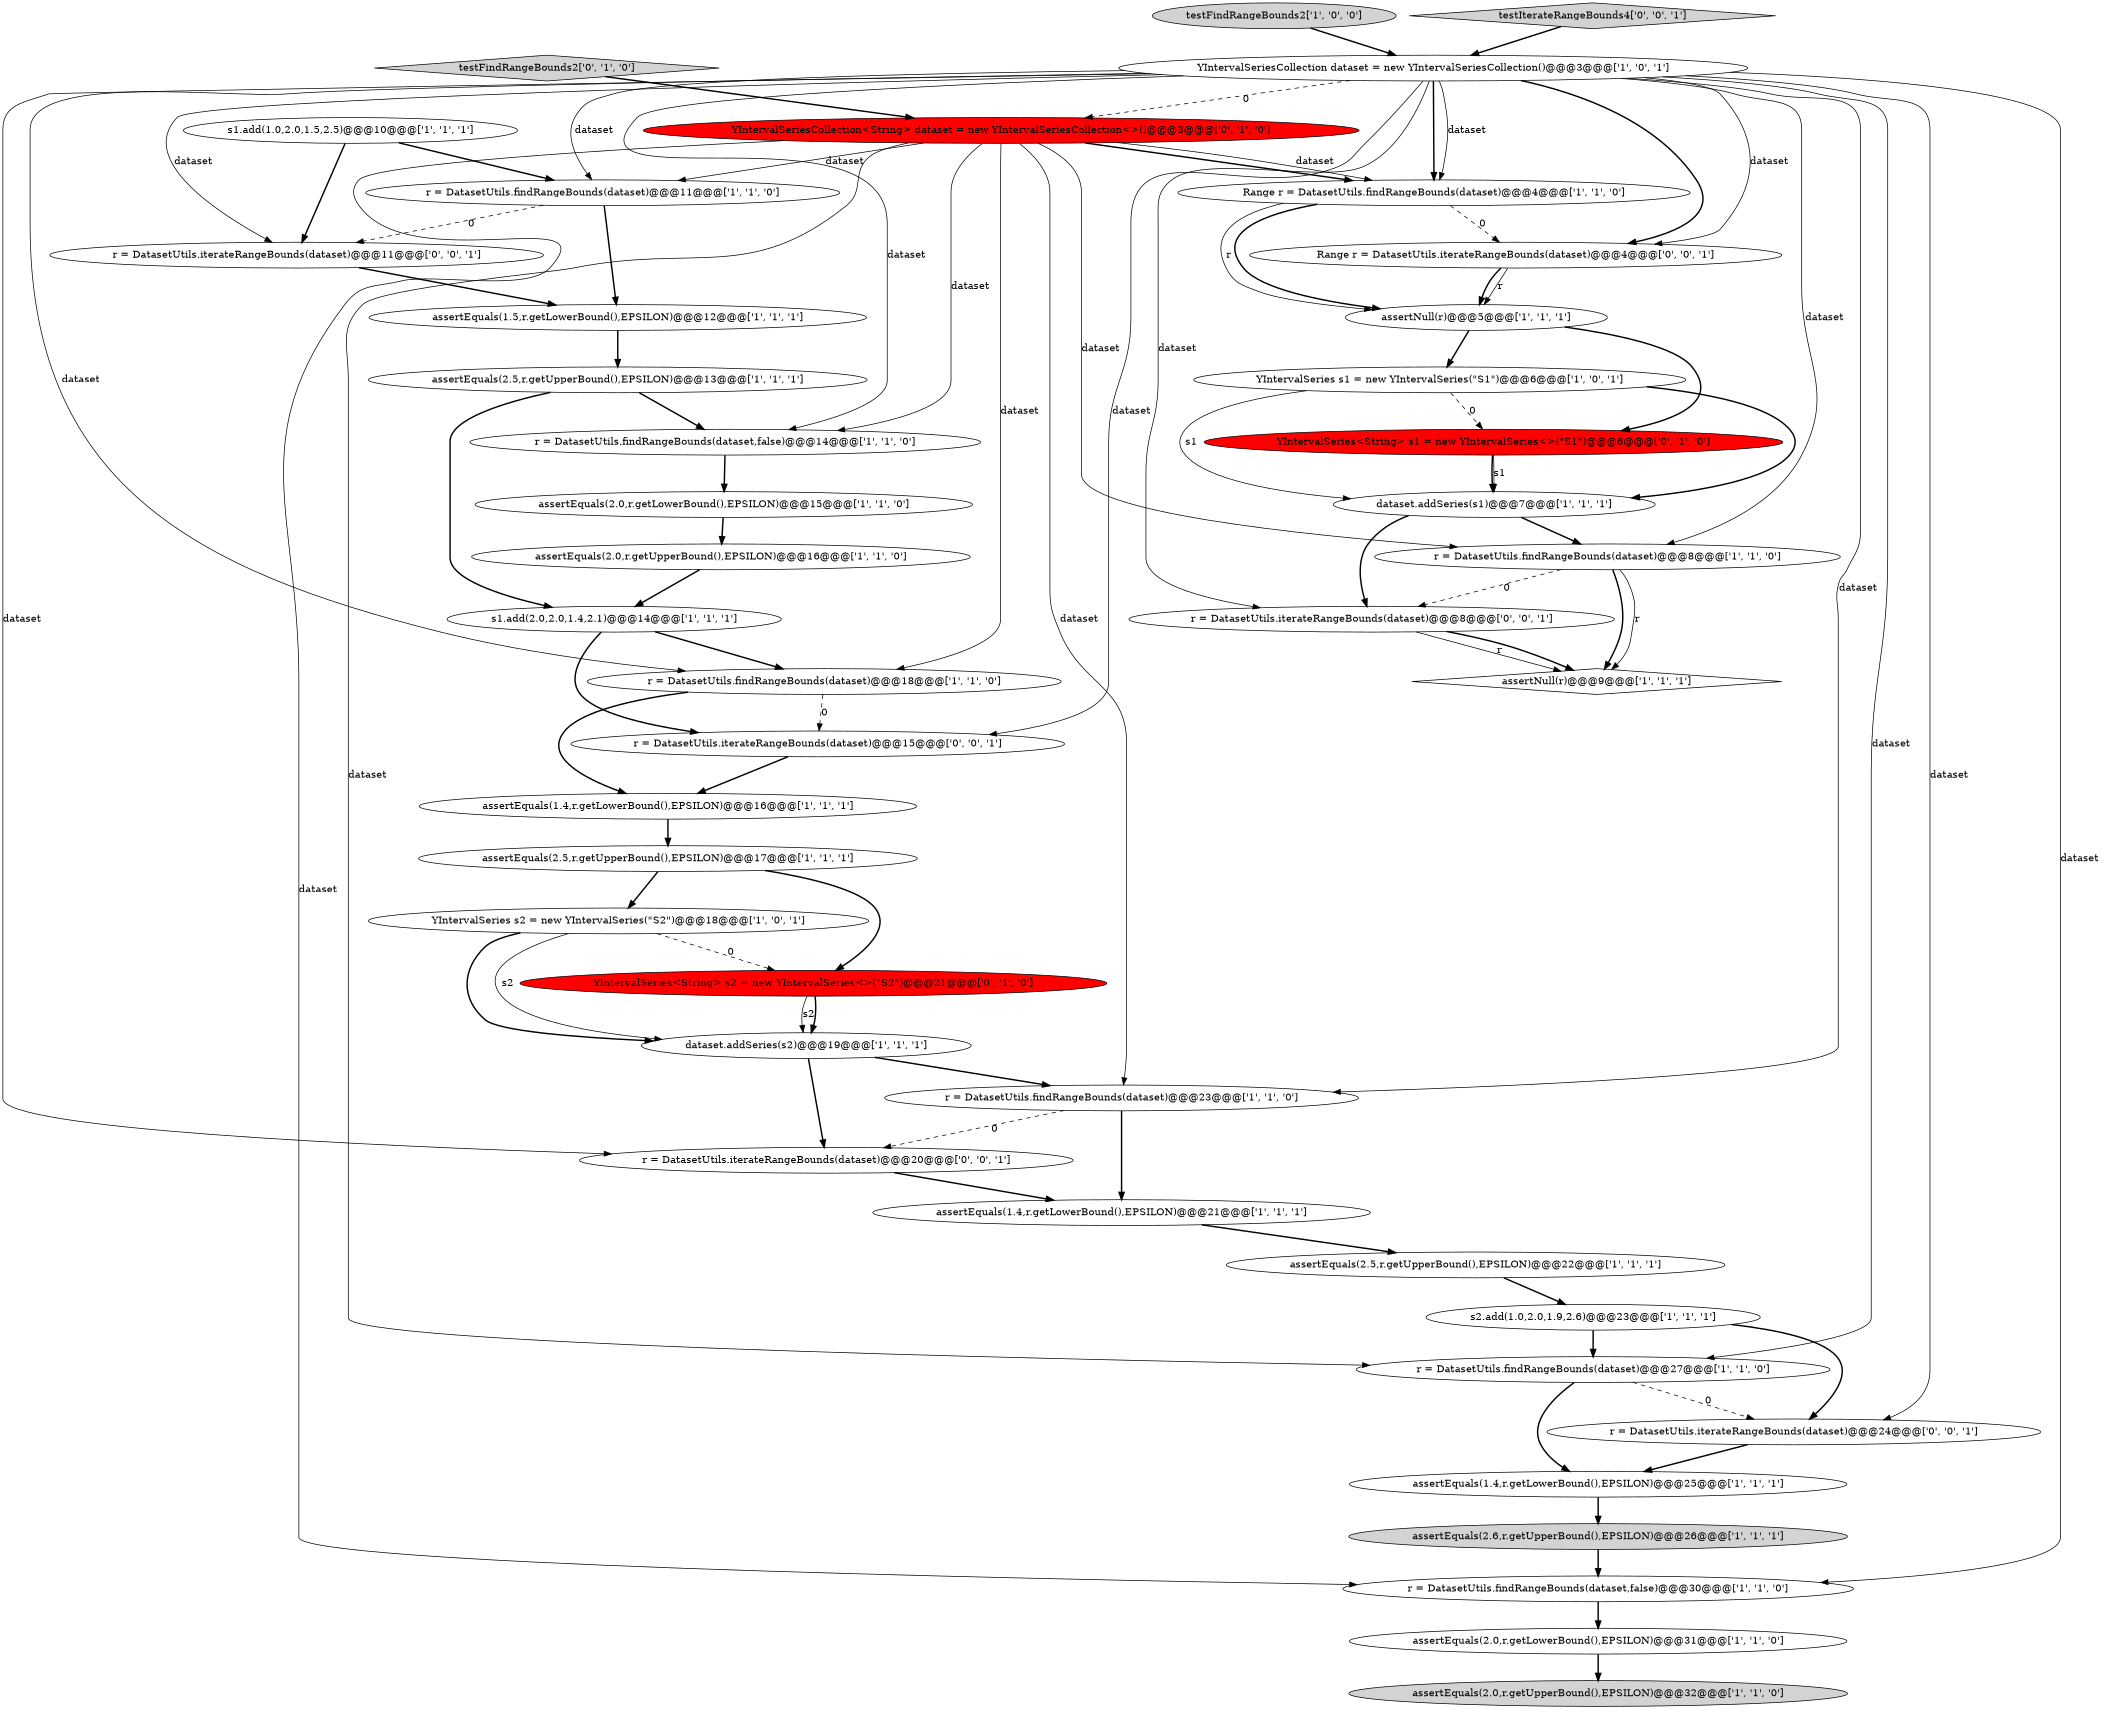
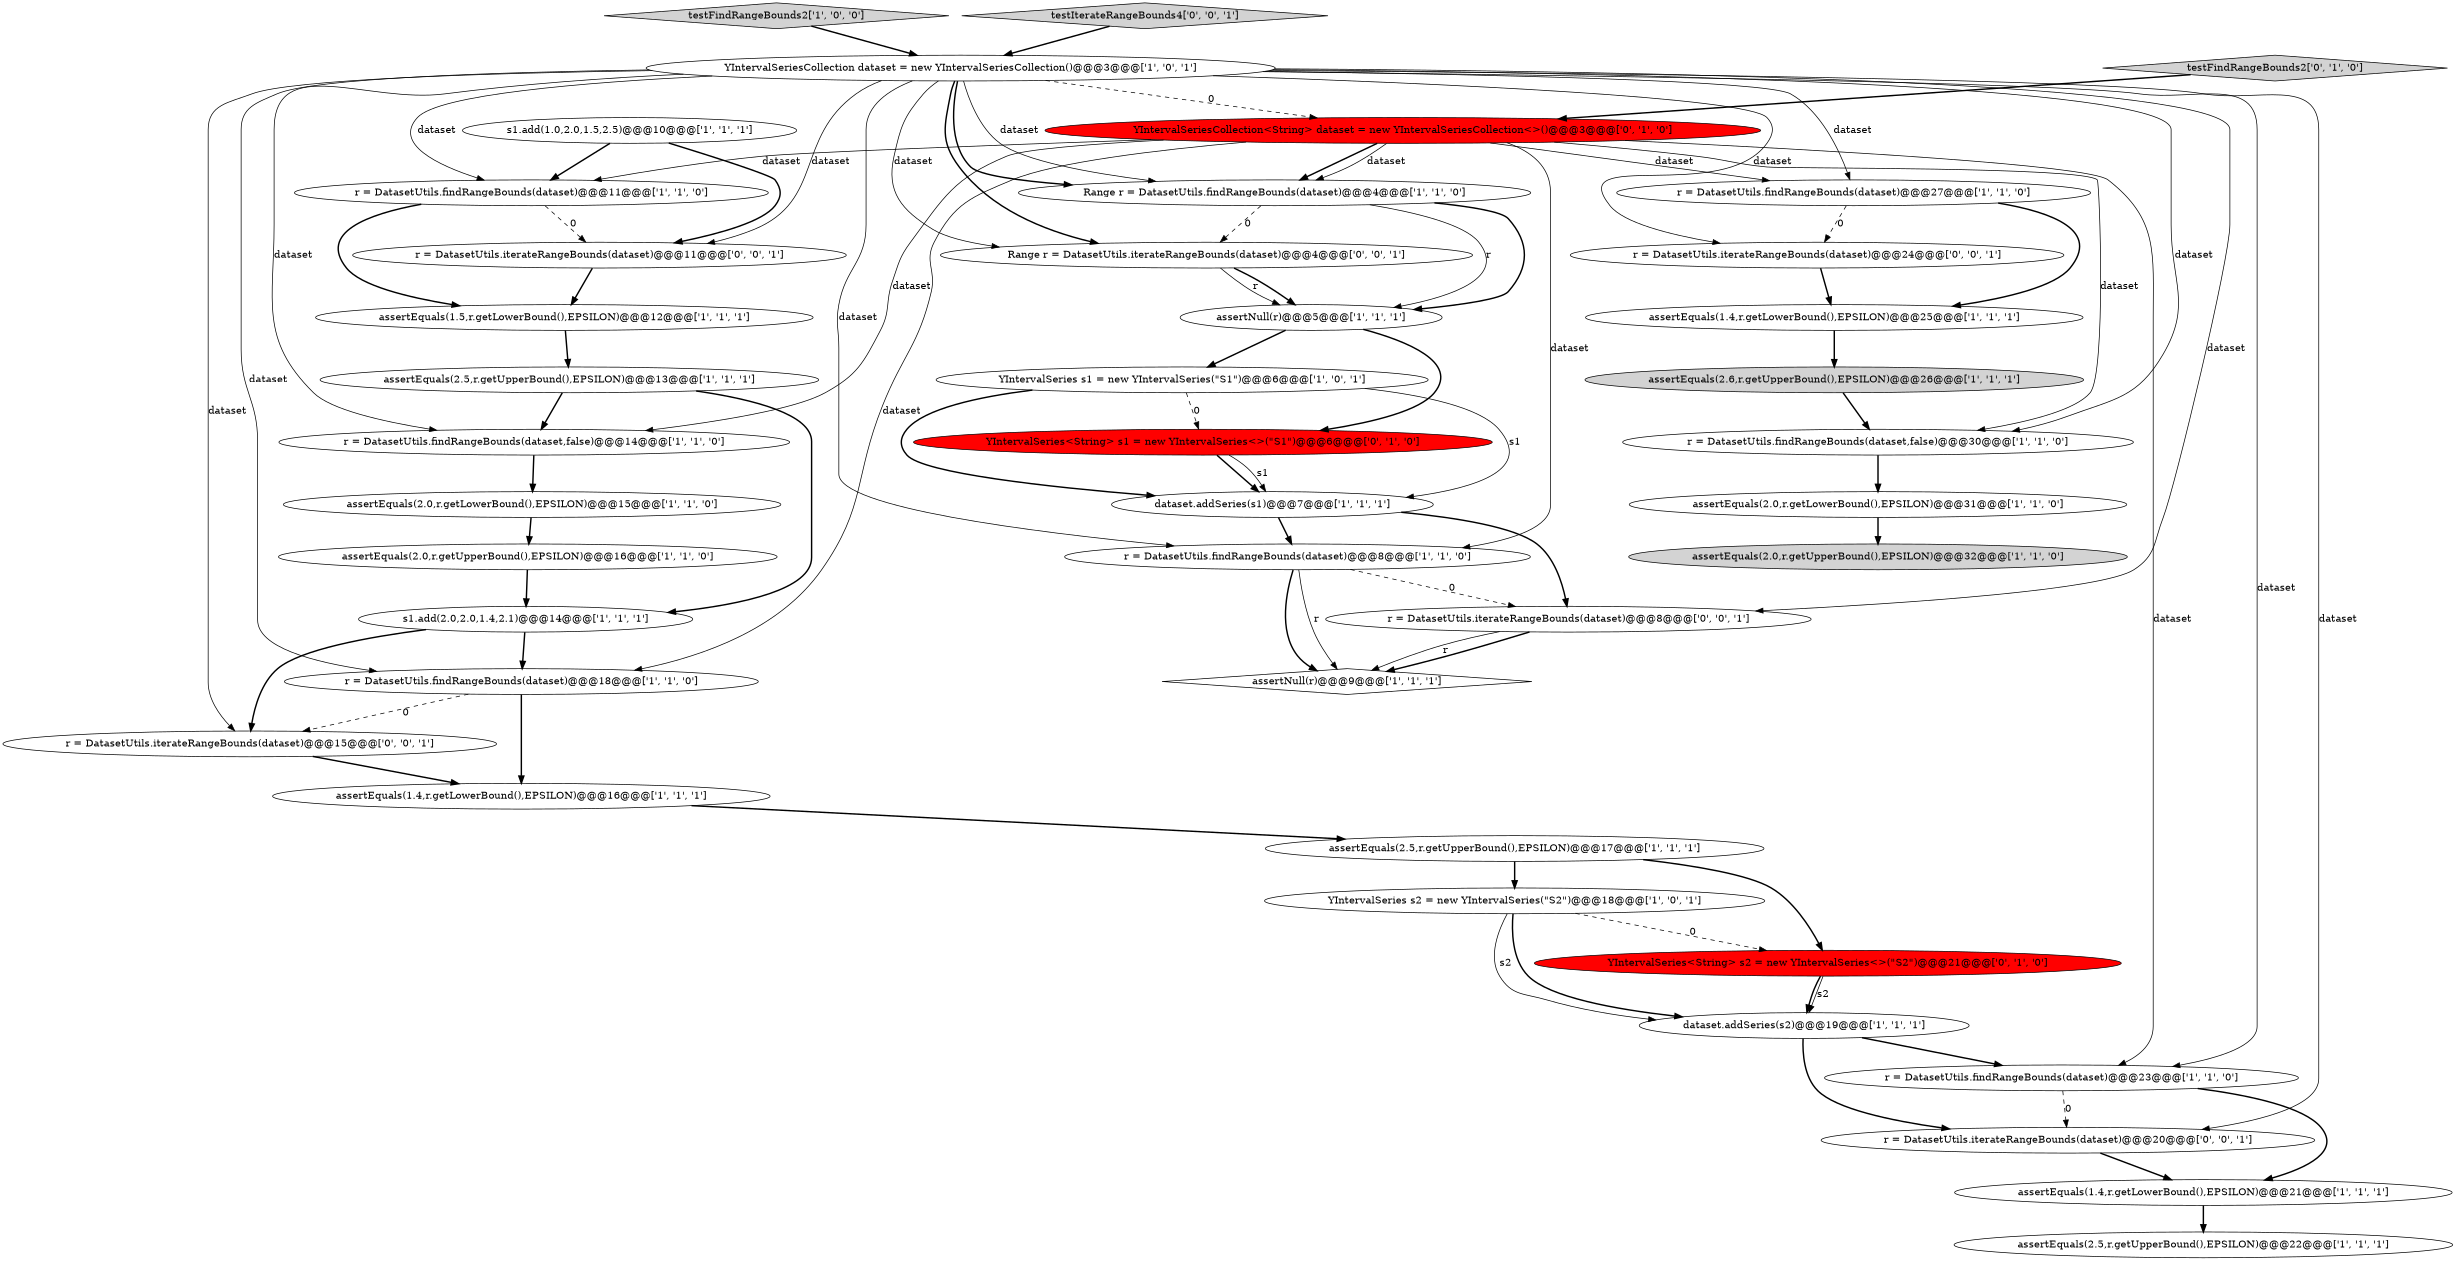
node "testFindRangeBounds2['1', '0', '0']": shape ellipse -> diamond
node "s2.add(1.0,2.0,1.9,2.6)@@@23@@@['1', '1', '1']": removed
